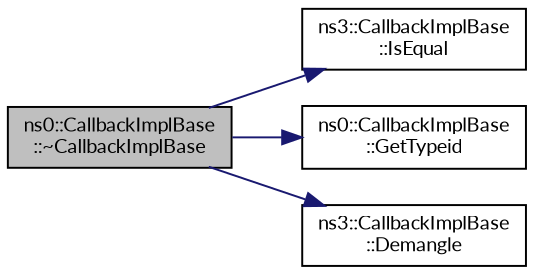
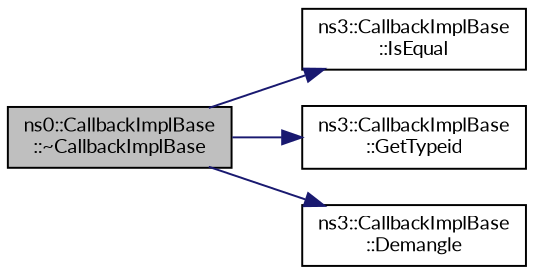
node "ns0::CallbackImplBase ::GetTypeid": label "ns0::CallbackImplBase ::GetTypeid" -> "ns3::CallbackImplBase ::GetTypeid"
